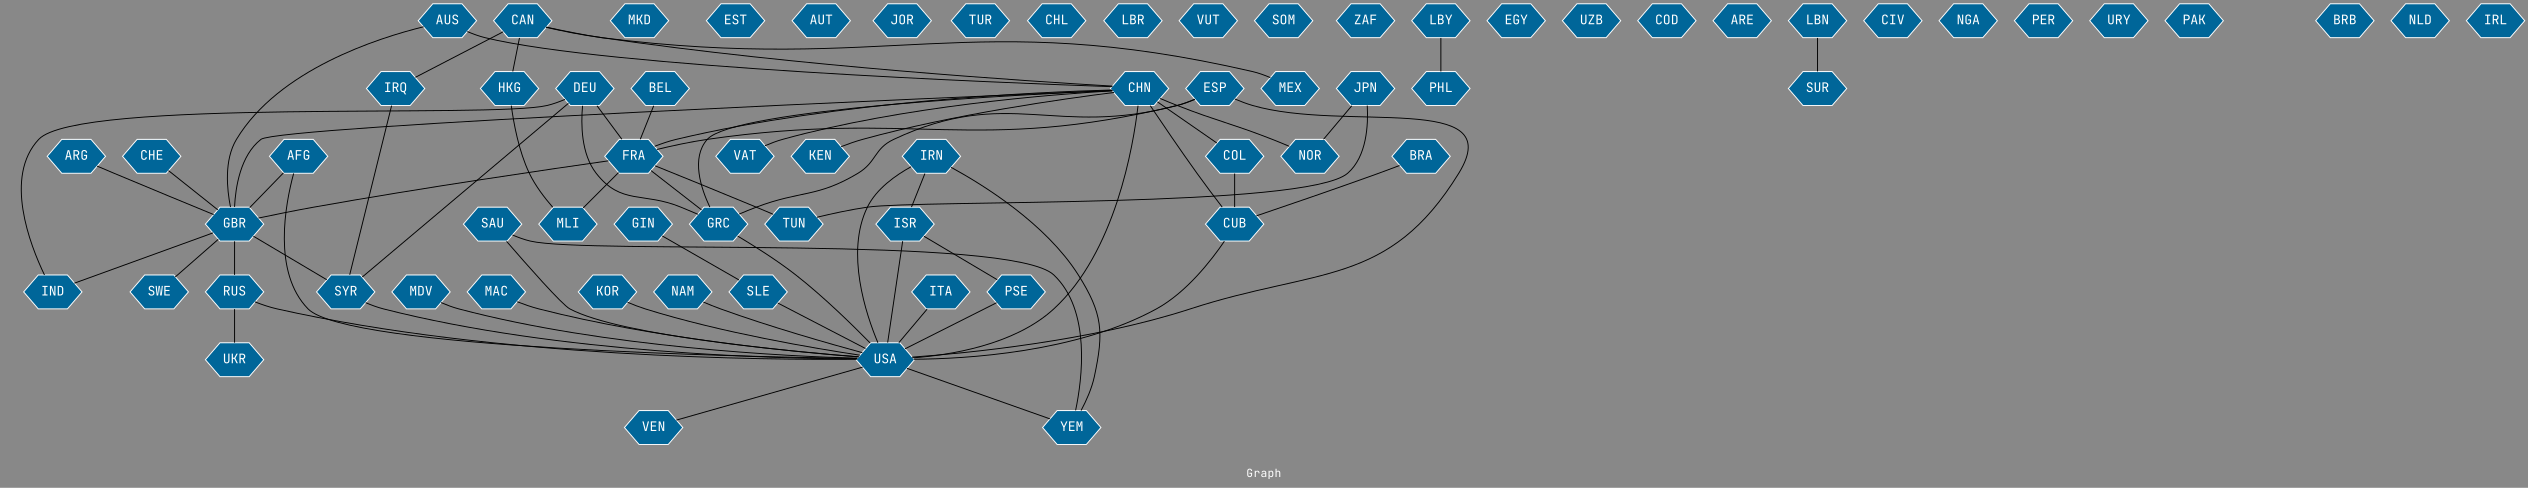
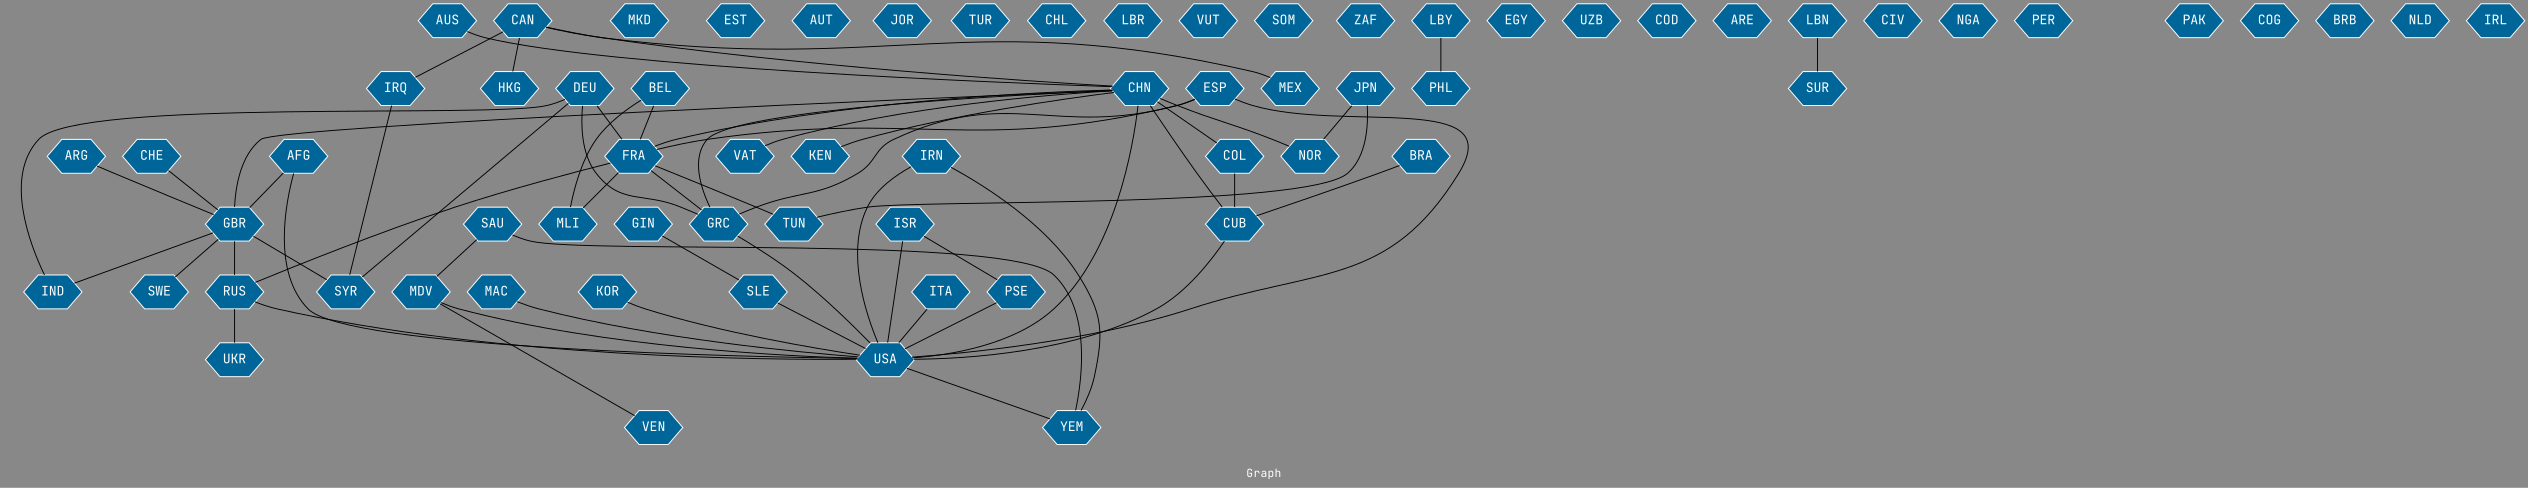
node "URY": removed
node "COG": added
edge "AUS" -- "GBR": removed
edge "HKG" -- "MLI": now "BEL" -- "MLI"
edge "FRA" -- "GBR": now "FRA" -- "RUS"
edge "IRN" -- "ISR": removed
node "NAM": removed
edge "SAU" -- "USA": now "SAU" -- "MDV"
edge "SYR" -- "USA": removed
edge "USA" -- "VEN": now "MDV" -- "VEN"
